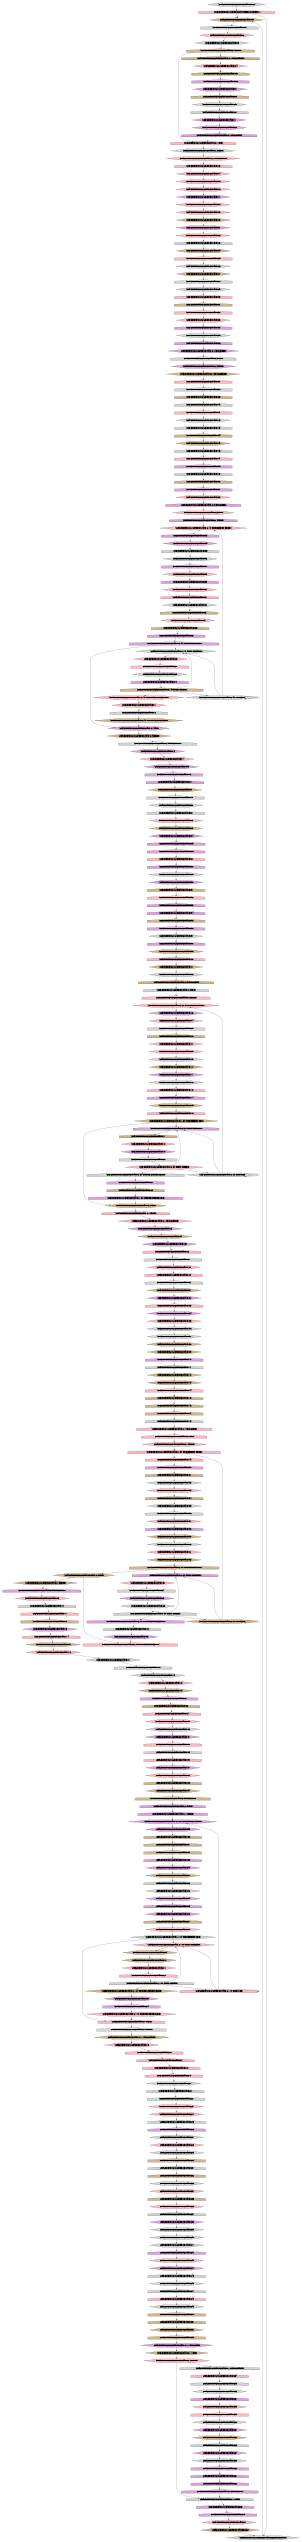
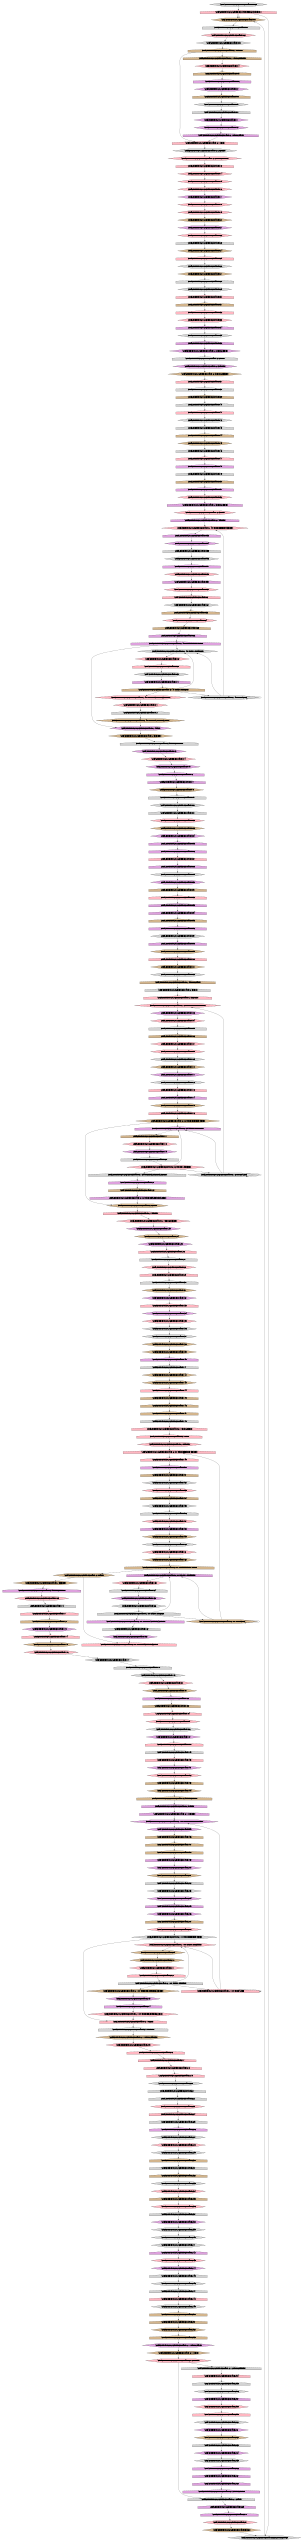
node "SL_ESR_DRYRUN20_2CRYRING_no_line_224": shape hexagon -> house
